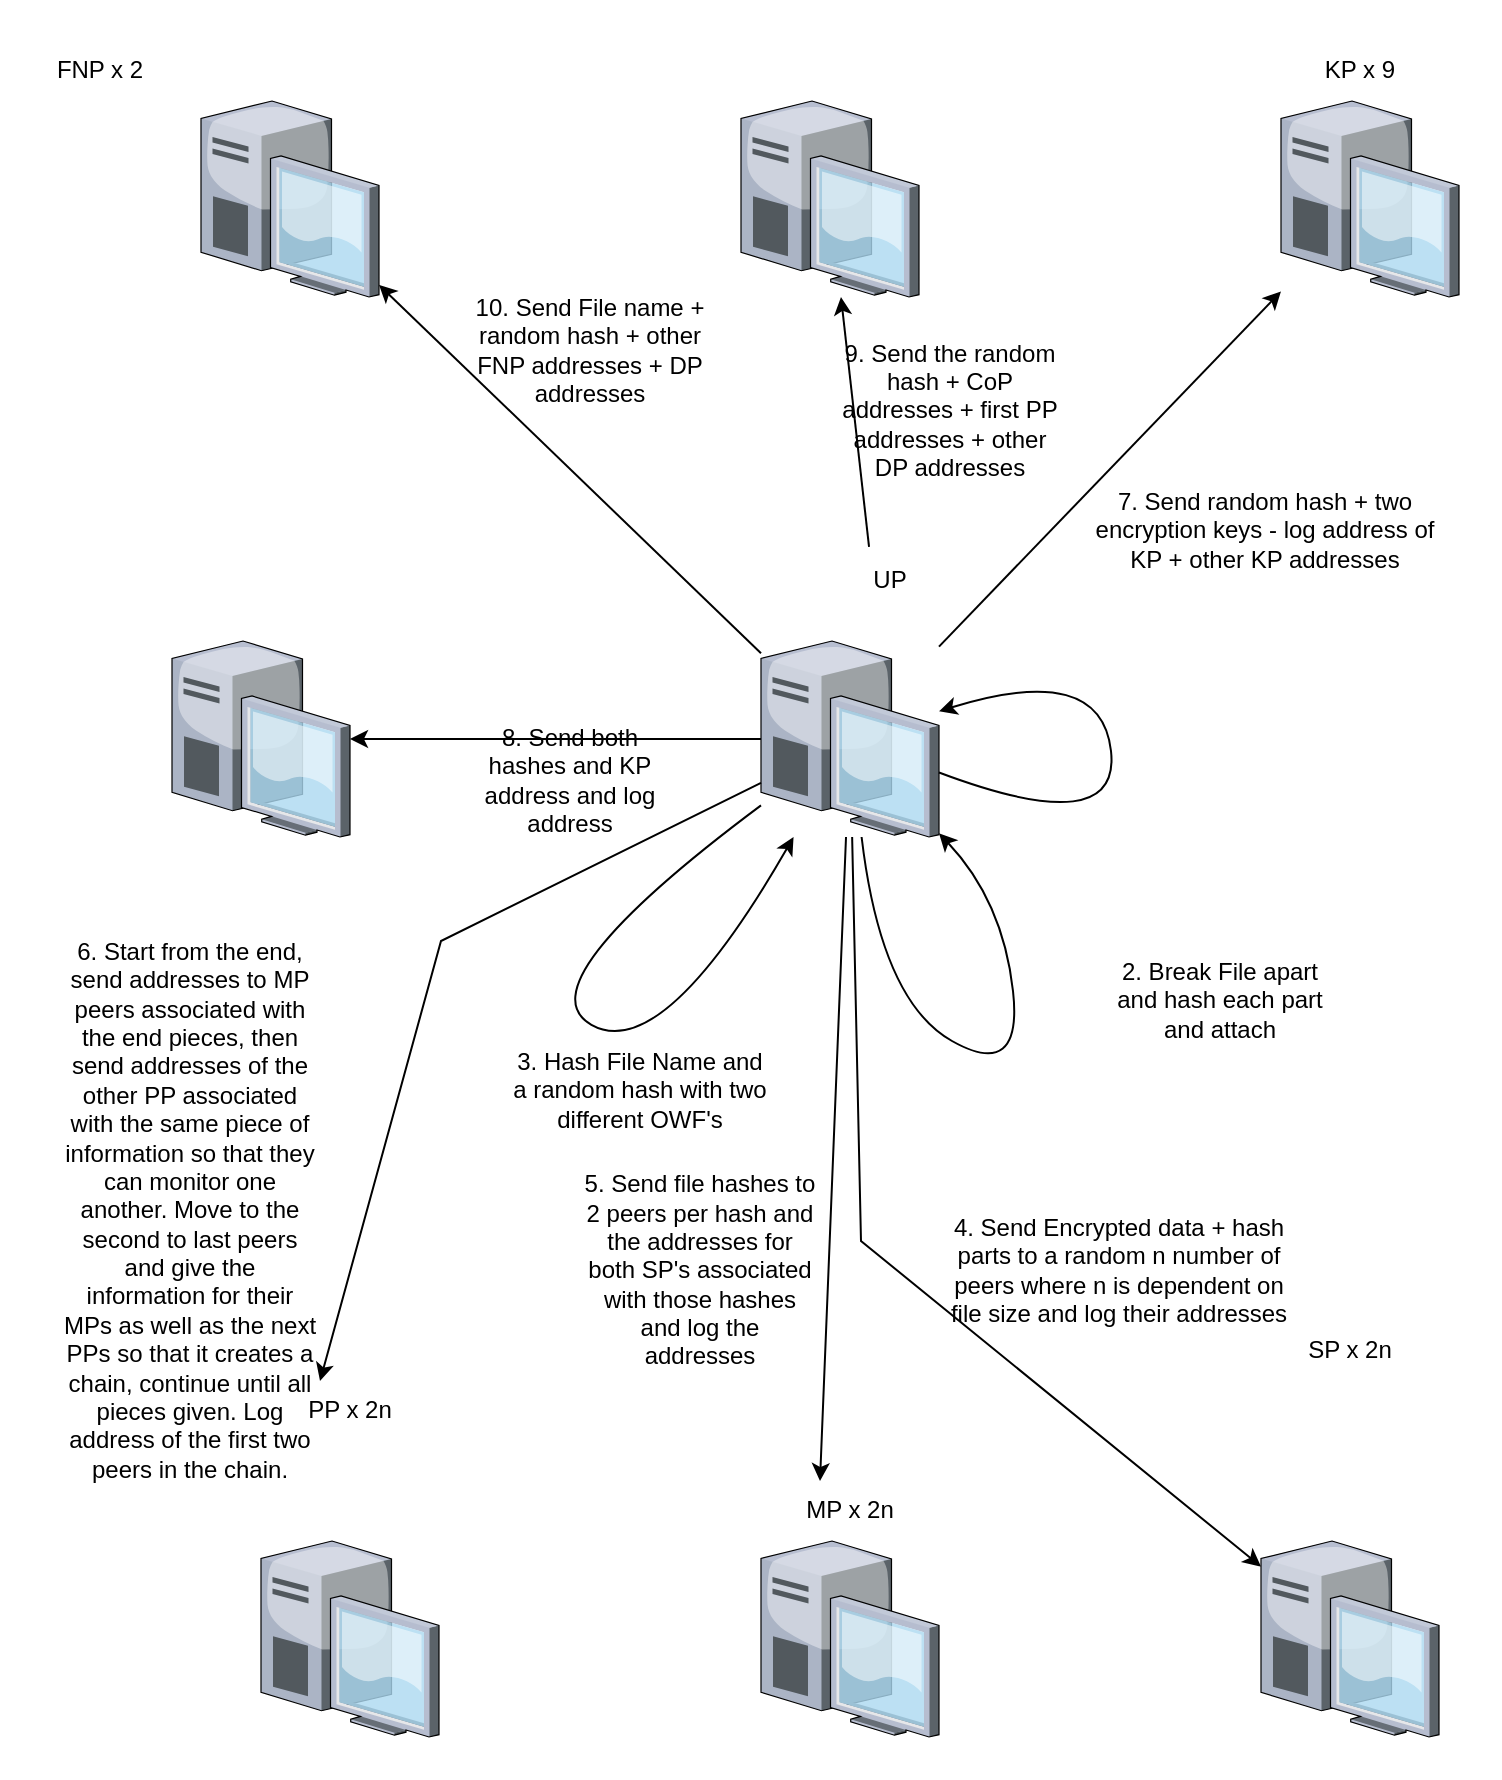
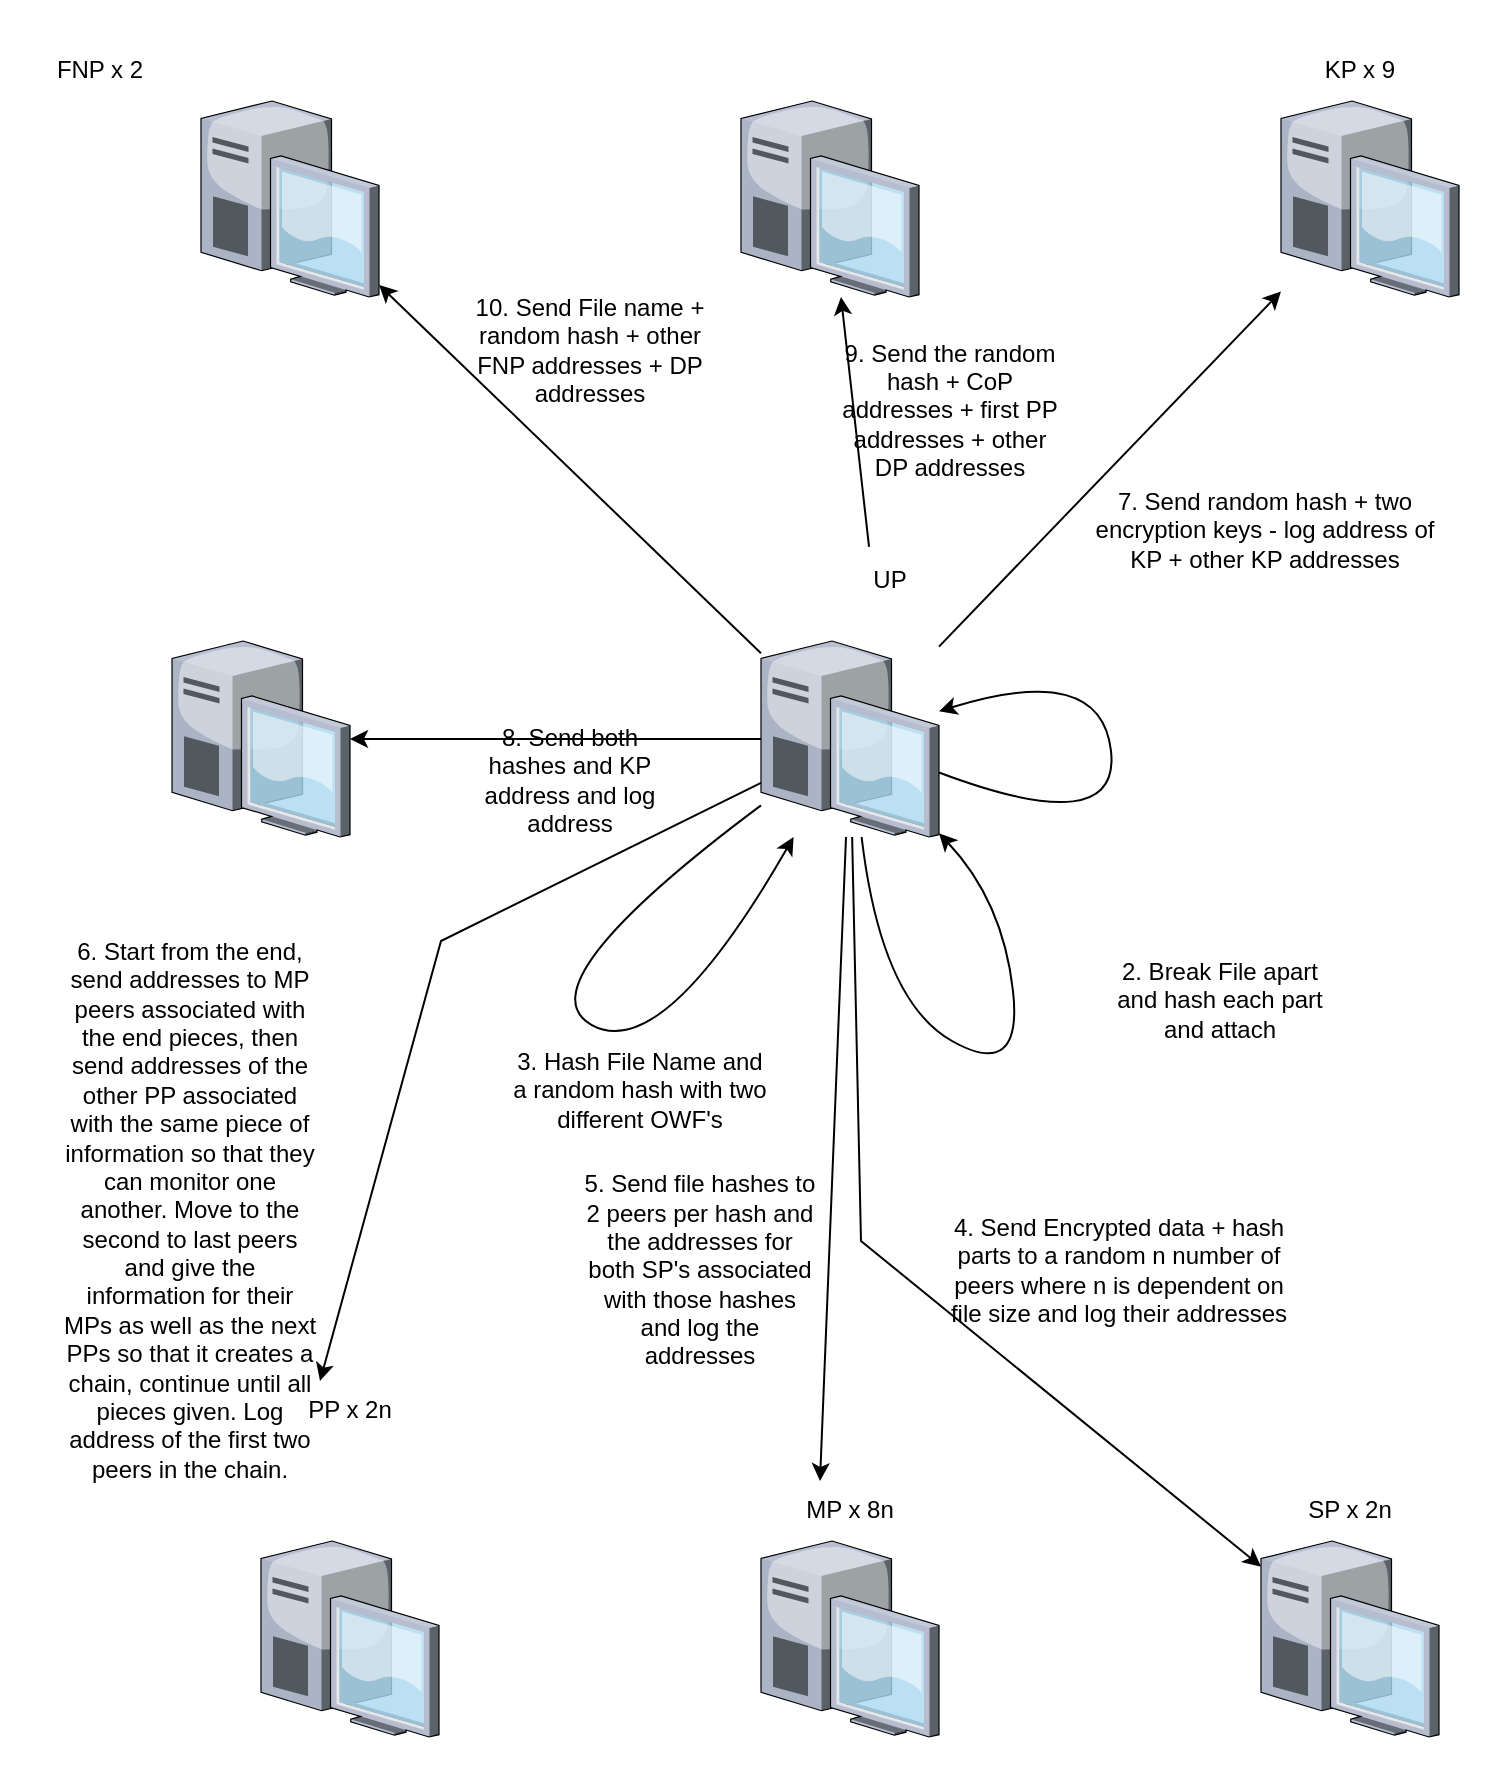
node "SP x 2n": moved (1350, 1351) -> (1350, 1511)
node "MP x 2n": label "MP x 2n" -> "MP x 8n"
